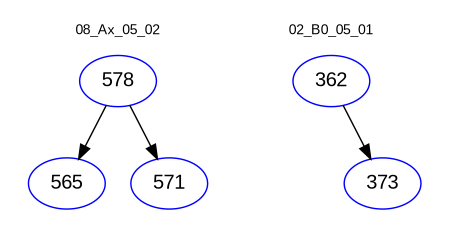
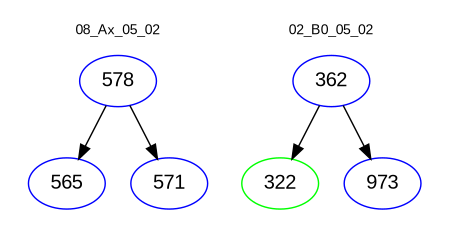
cluster "02_B0_05_01": label "02_B0_05_01" -> "02_B0_05_02"
node "322": added
node "373": label "373" -> "973"
